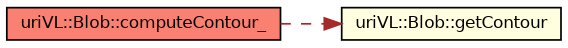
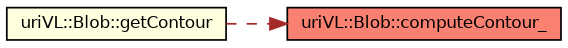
edge "uriVL::Blob::computeContour_" -> "uriVL::Blob::getContour": reversed
